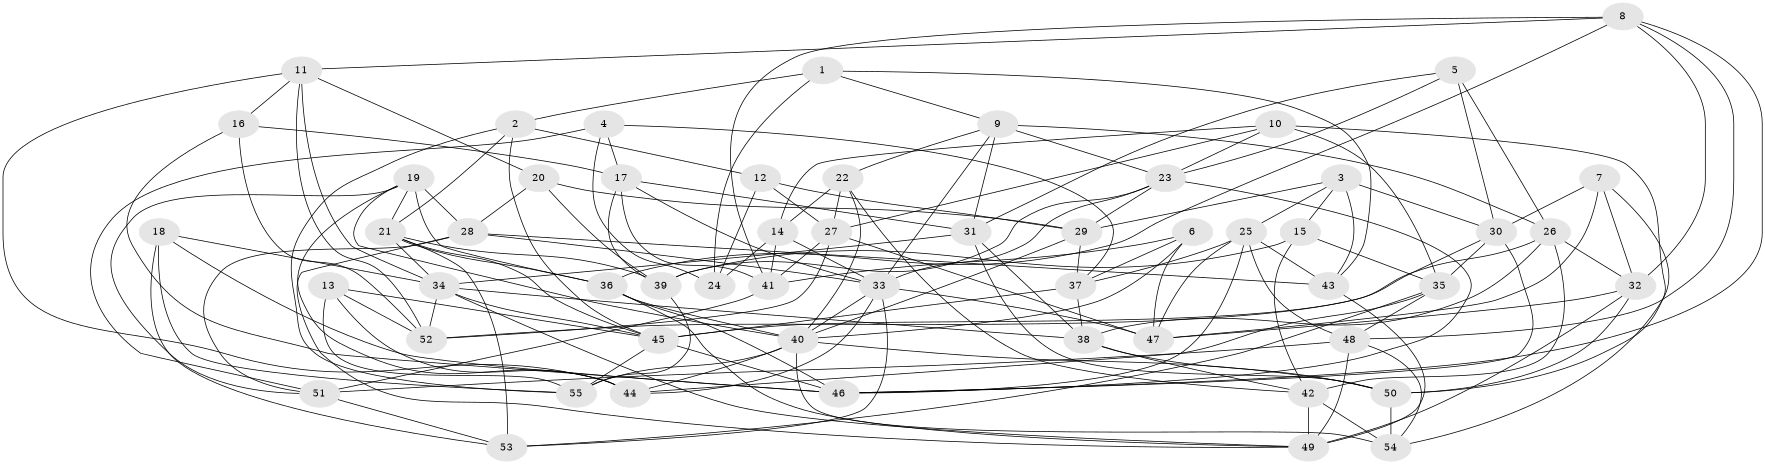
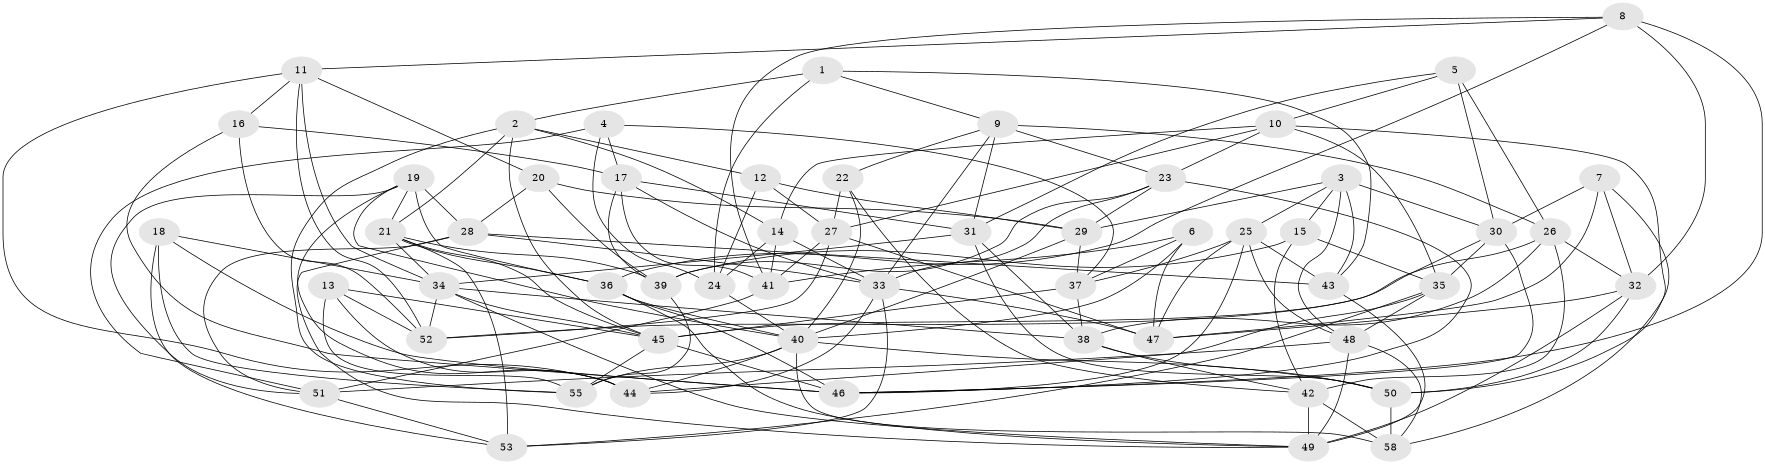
edge "5" -- "23": now "5" -- "10"
edge "22" -- "14": now "2" -- "14"
edge "8" -- "48": now "3" -- "48"
edge "33" -- "40": now "24" -- "40"
node "54": label "54" -> "58"
